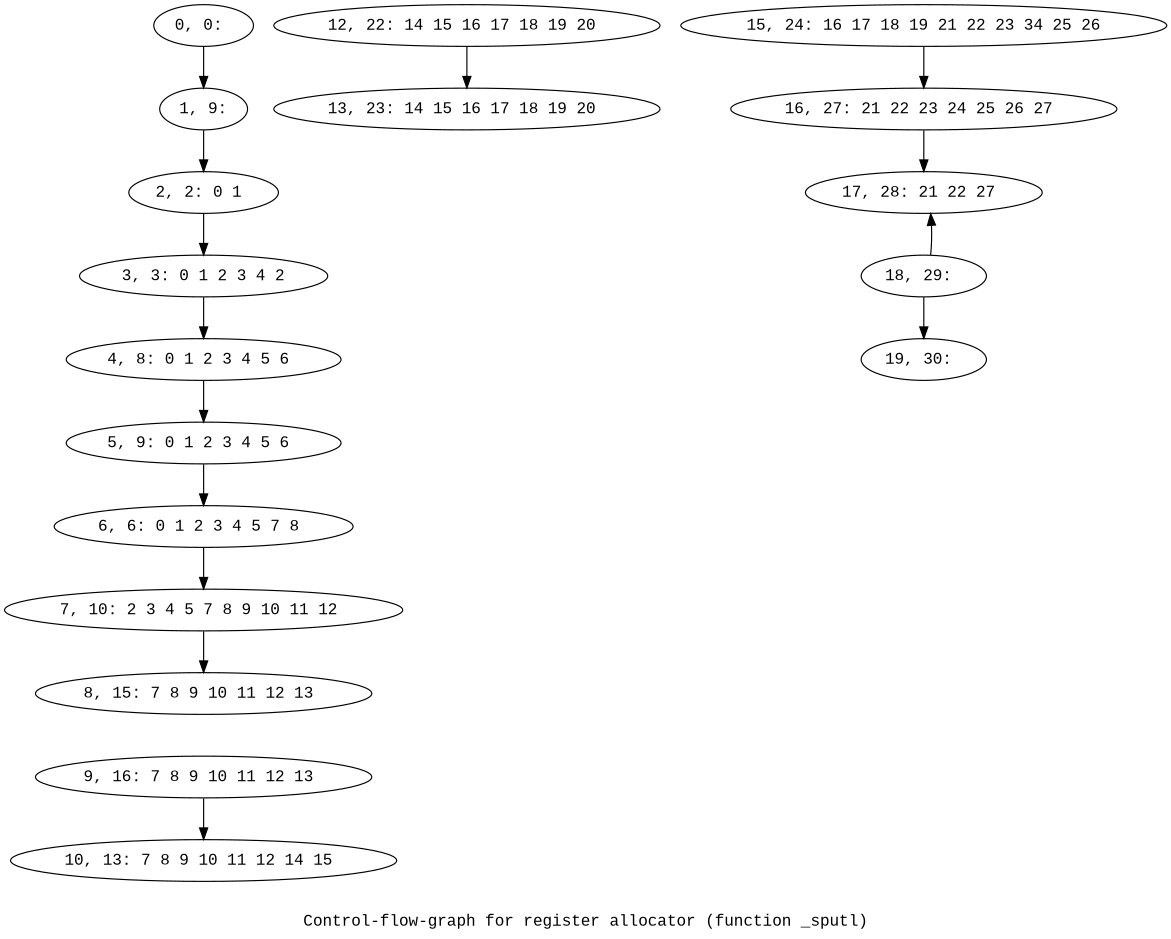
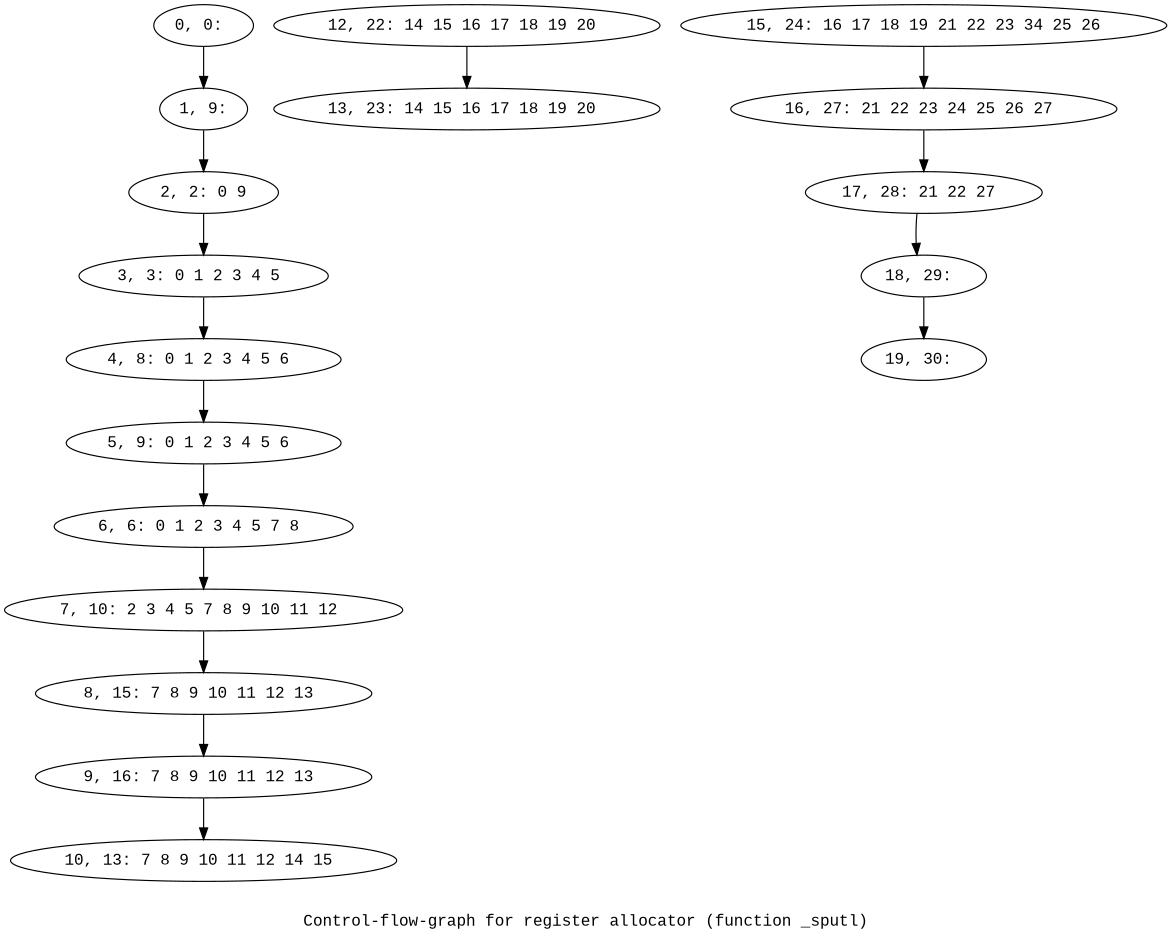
node "2, 2: 0 1": label "2, 2: 0 1" -> "2, 2: 0 9"
edge "18, 29:" -> "17, 28: 21 22 27": reversed
node "3, 3: 0 1 2 3 4 2": label "3, 3: 0 1 2 3 4 2" -> "3, 3: 0 1 2 3 4 5"
edge "8, 15: 7 8 9 10 11 12 13" -> "9, 16: 7 8 9 10 11 12 13": added
